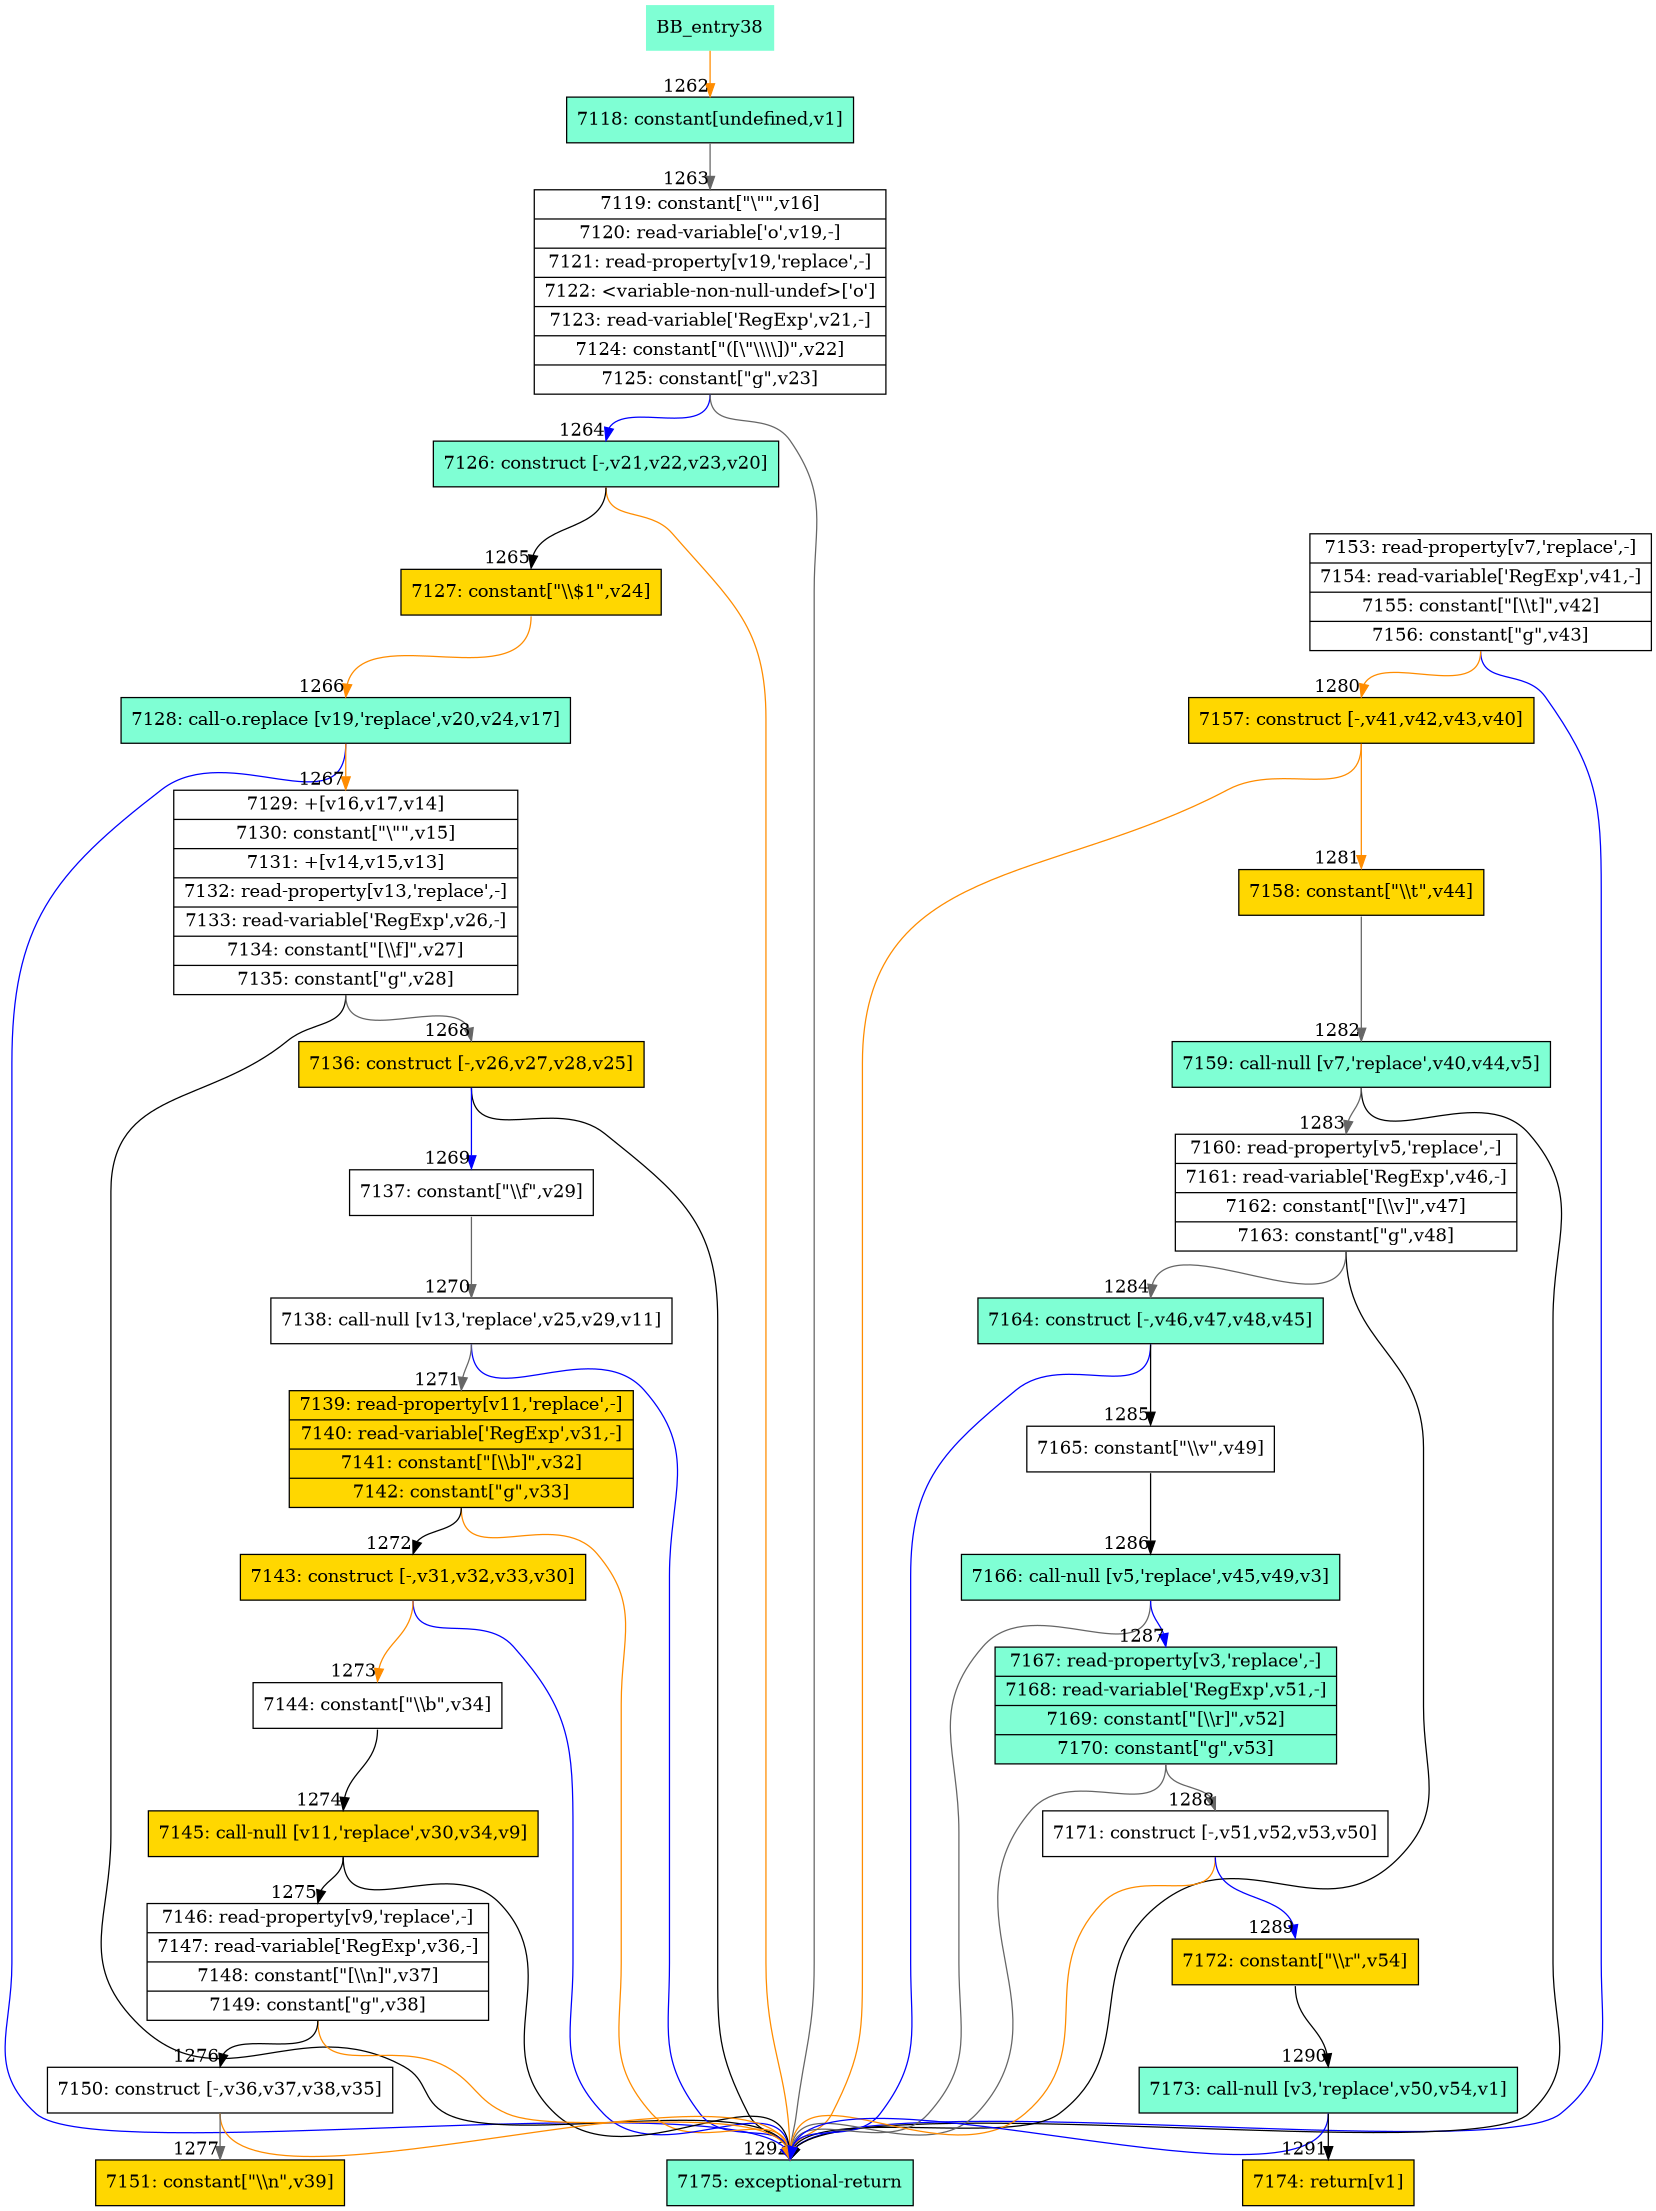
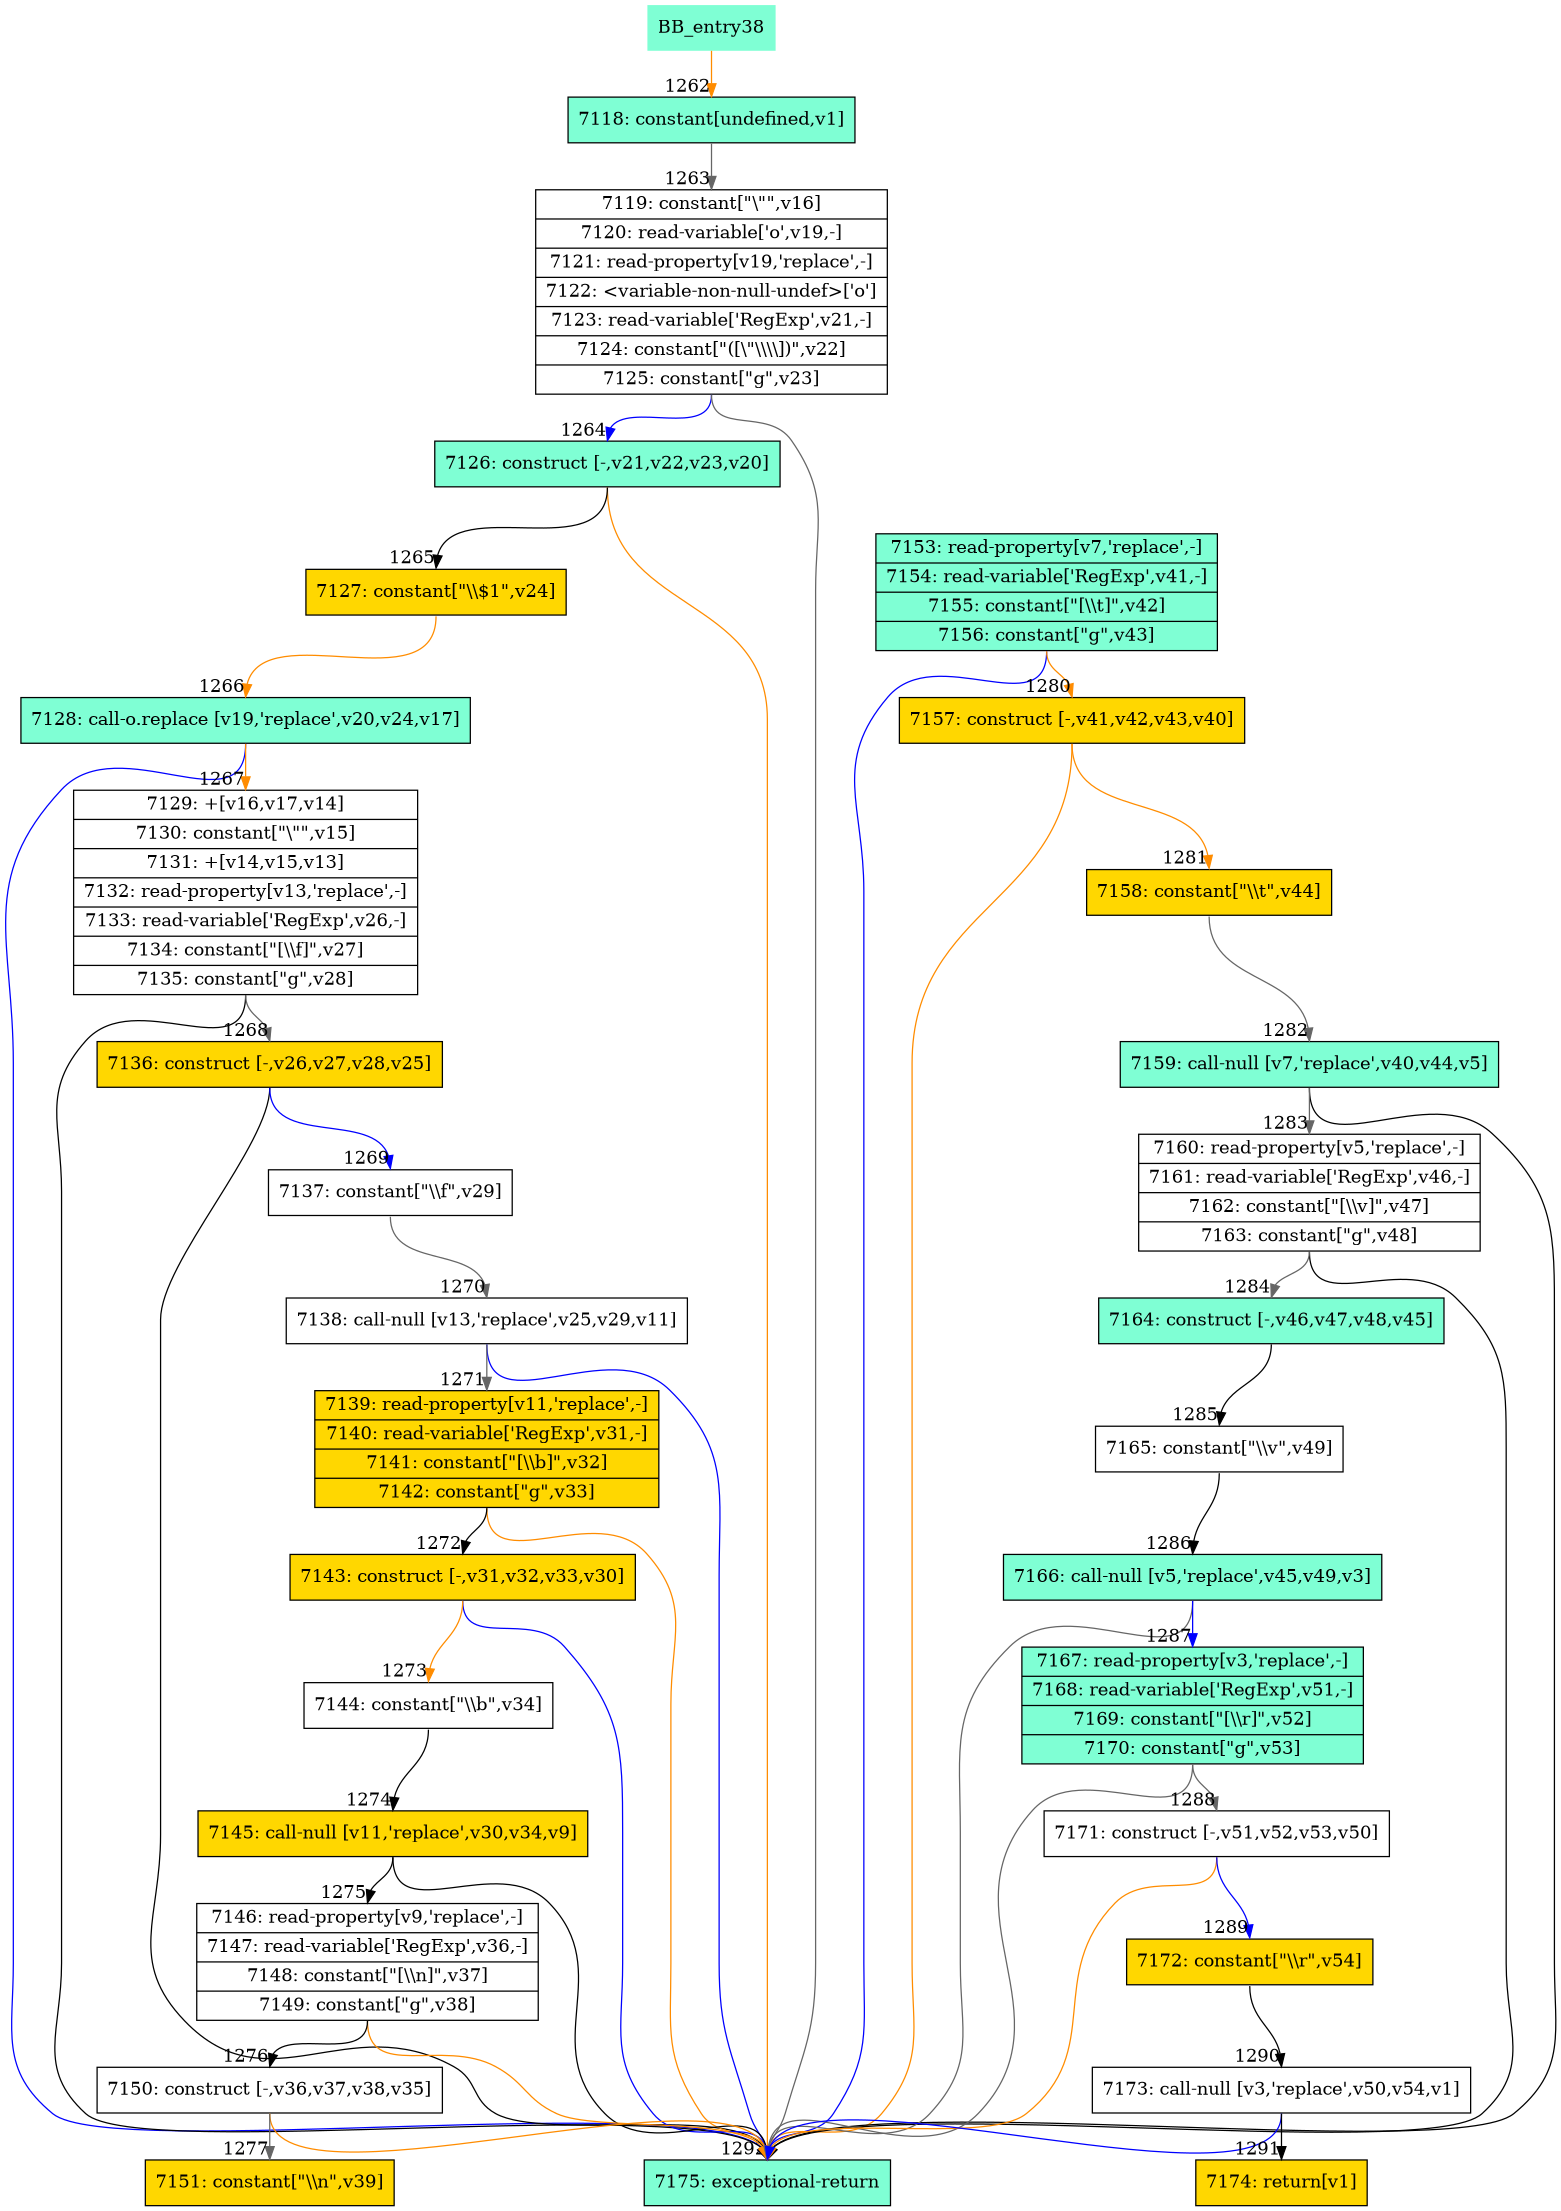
node "7153: read-property[v7,'replace',-]": fillcolor white -> aquamarine
edge "7164: construct [-,v46,v47,v48,v45]" -> "7175: exceptional-return": removed
node "7173: call-null [v3,'replace',v50,v54,v1]": fillcolor aquamarine -> white
